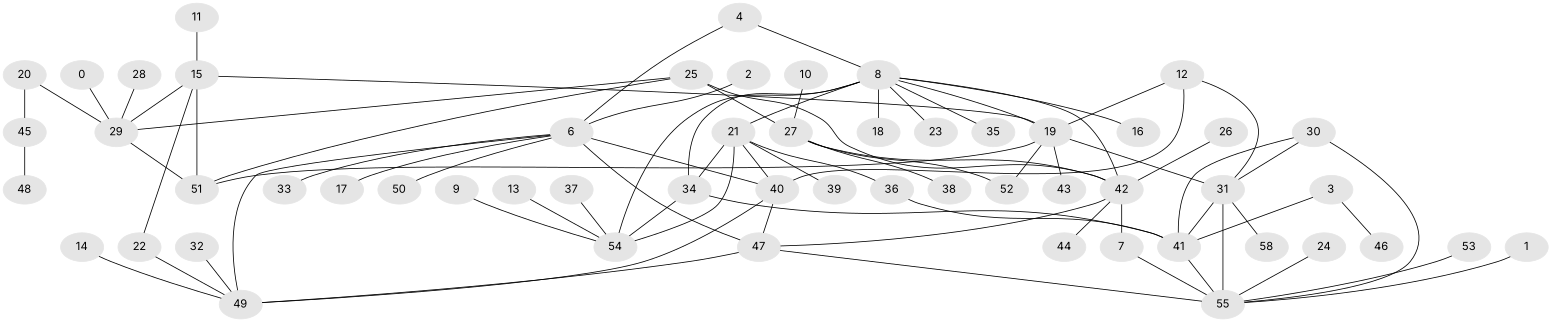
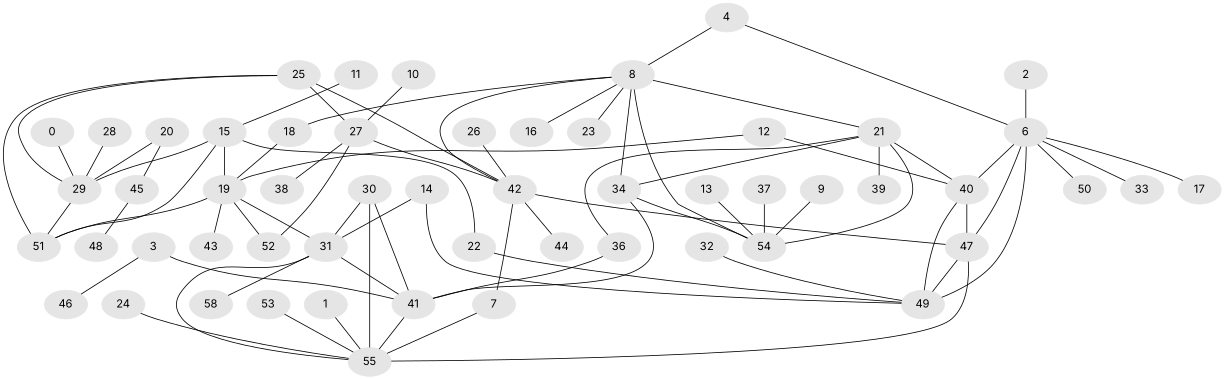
edge "8" -- "19": now "18" -- "19"
edge "12" -- "31": now "14" -- "31"
node "35": removed
